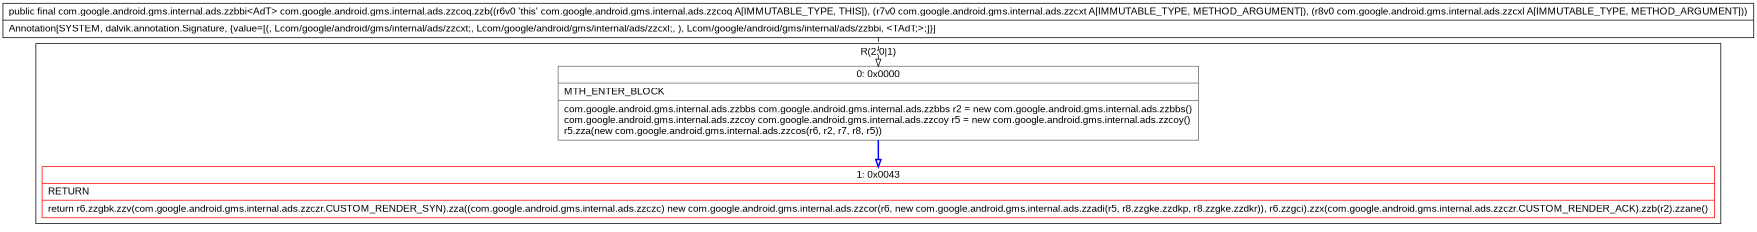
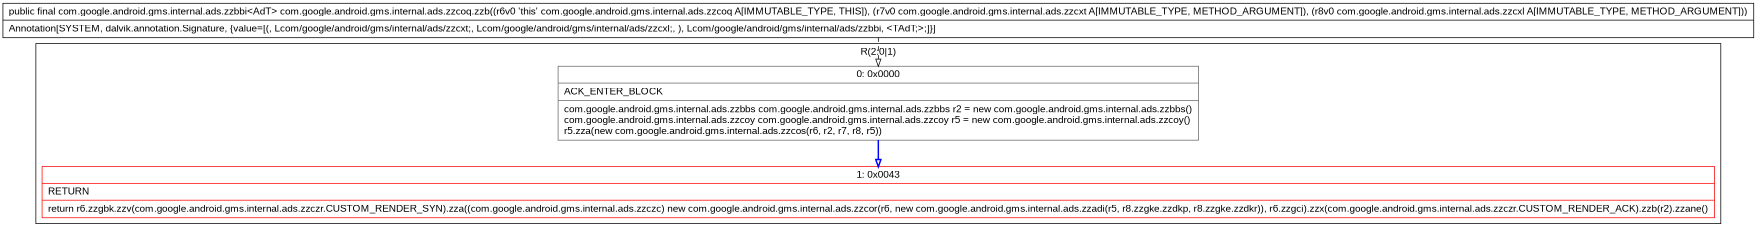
node "0: 0x0000": text "MTH_ENTER_BLOCK" -> "ACK_ENTER_BLOCK"
